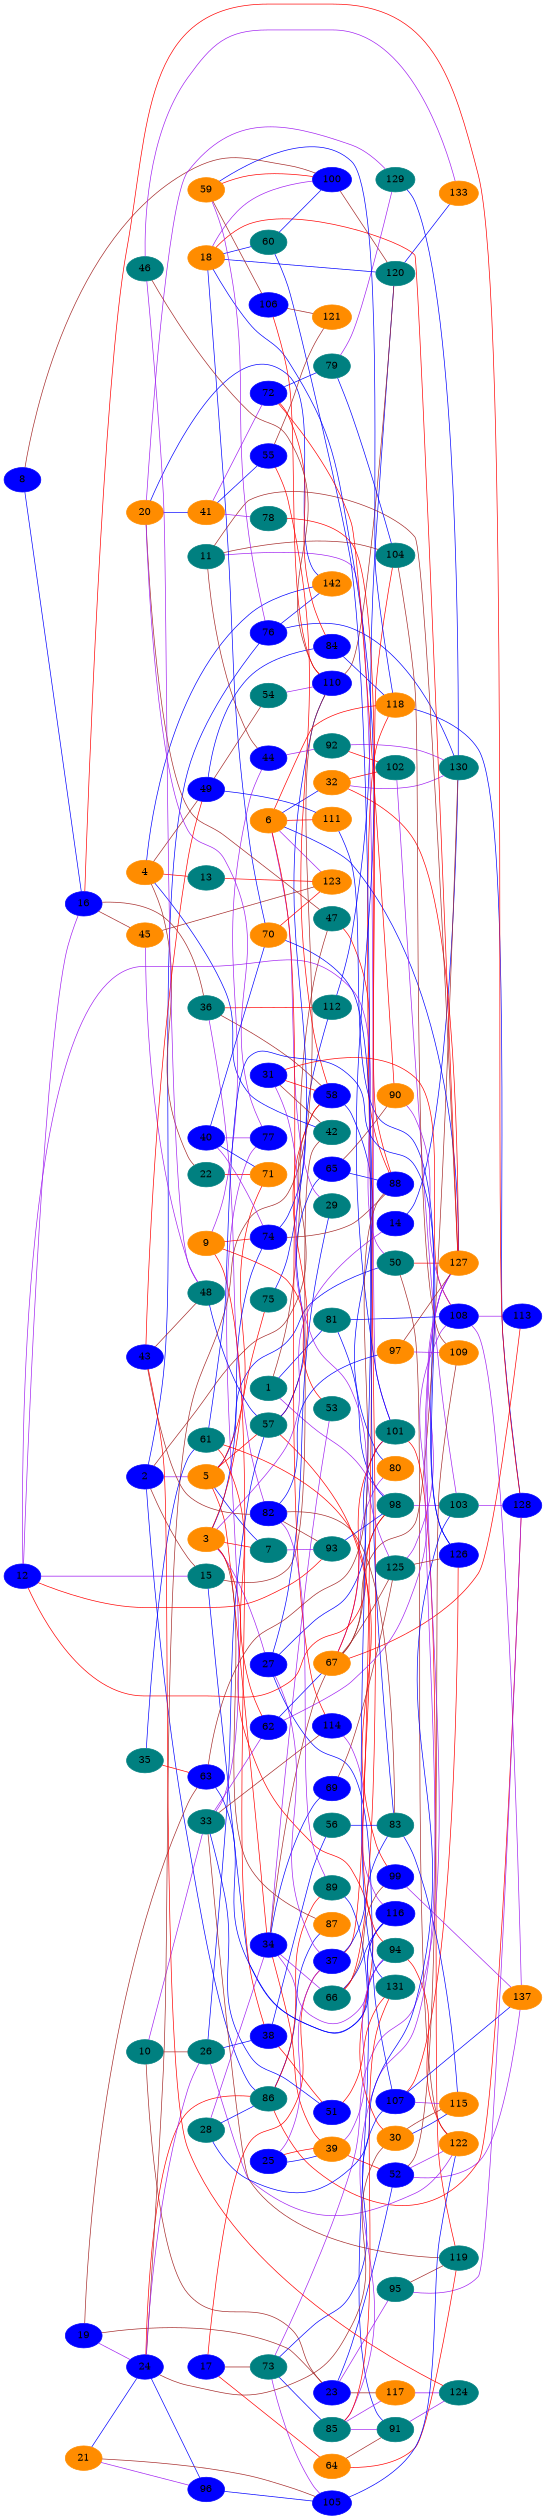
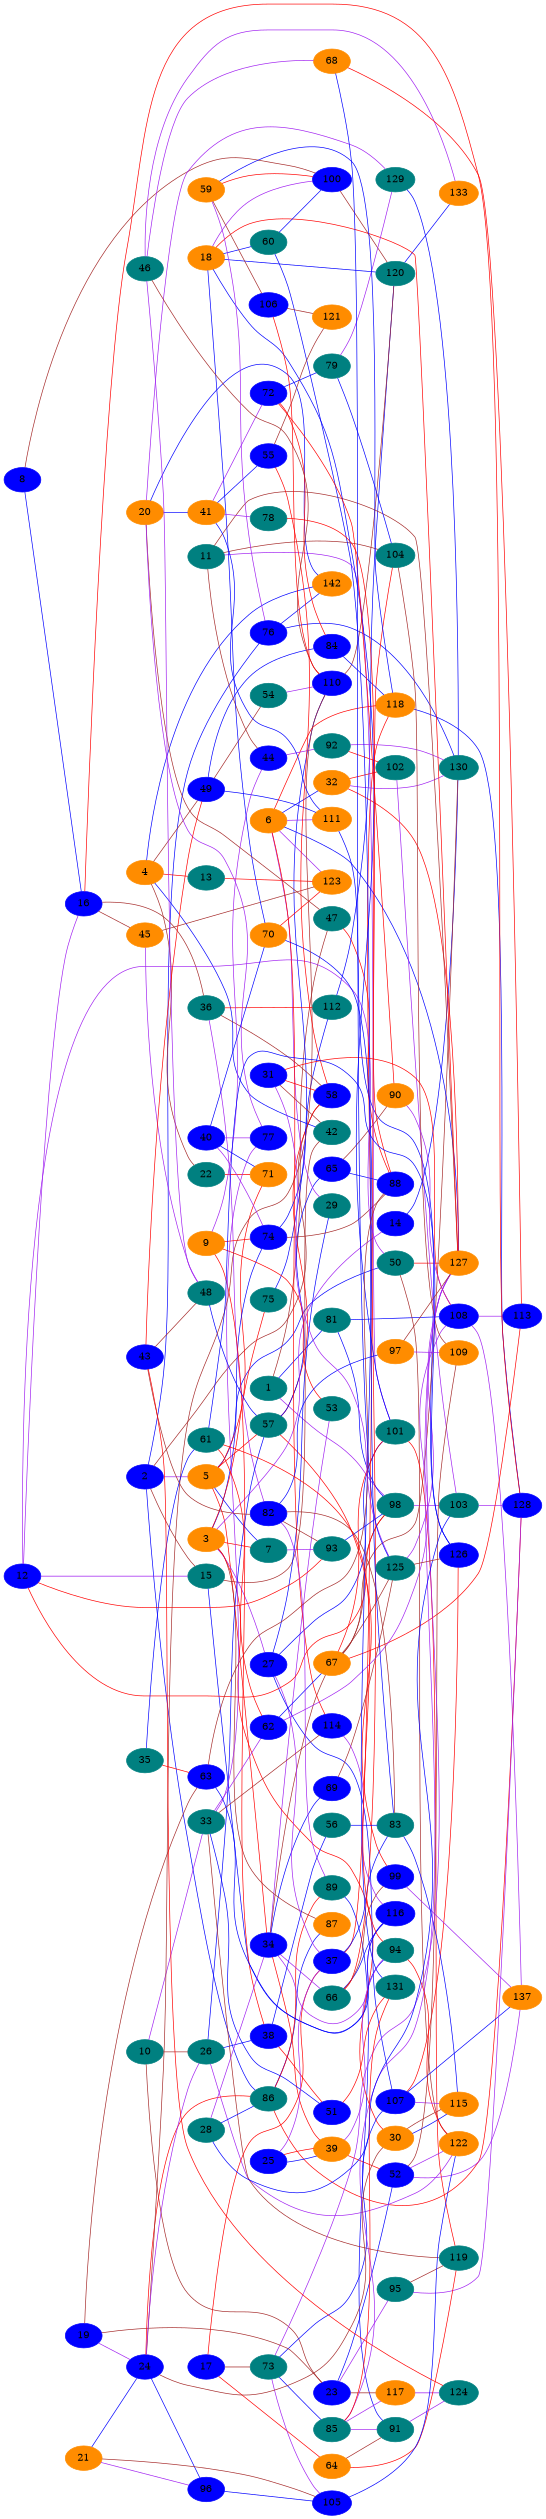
node "68": added
edge "41" -- "111": added
edge "111" -- "6": color red -> purple
node "80": removed
